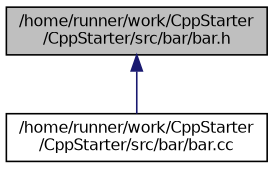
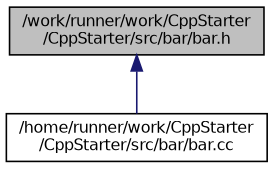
node "/home/runner/work/CppStarter /CppStarter/src/bar/bar.h": label "/home/runner/work/CppStarter /CppStarter/src/bar/bar.h" -> "/work/runner/work/CppStarter /CppStarter/src/bar/bar.h"
